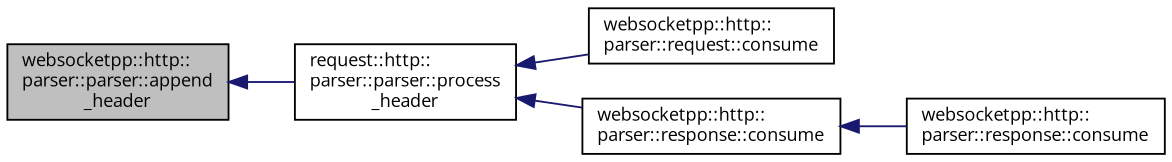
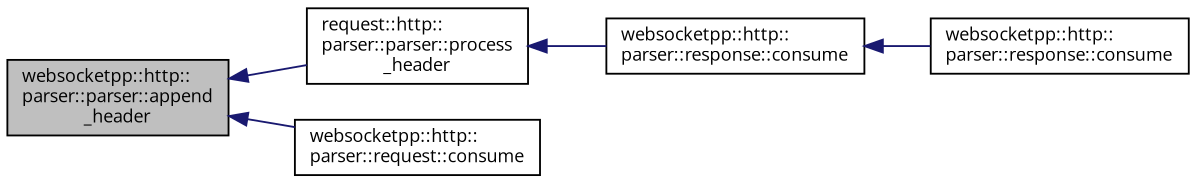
edge "websocketpp::http:: parser::request::consume" -> "request::http:: parser::parser::process _header": now "websocketpp::http:: parser::request::consume" -> "websocketpp::http:: parser::parser::append _header"
